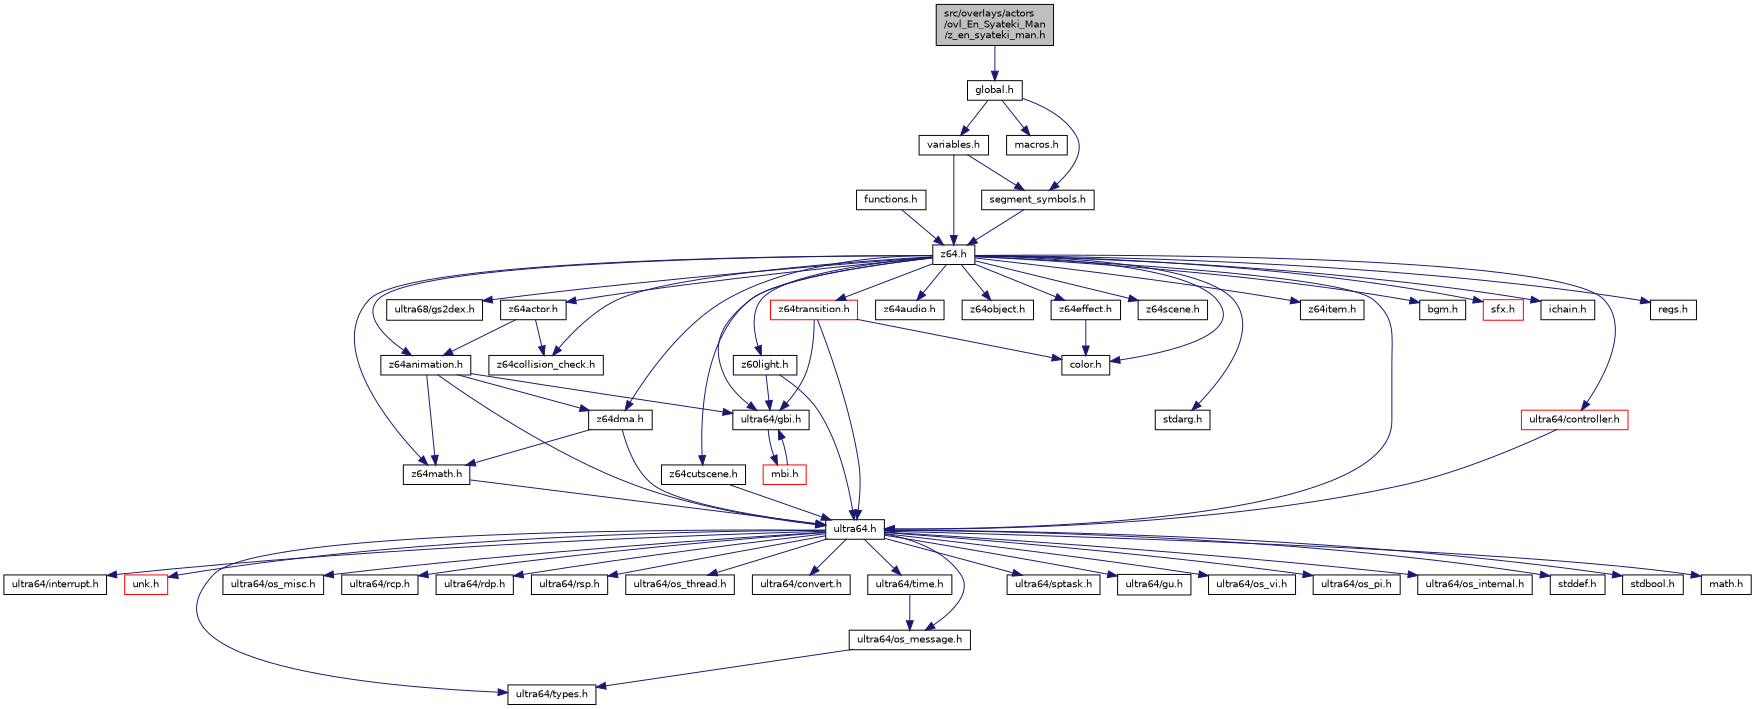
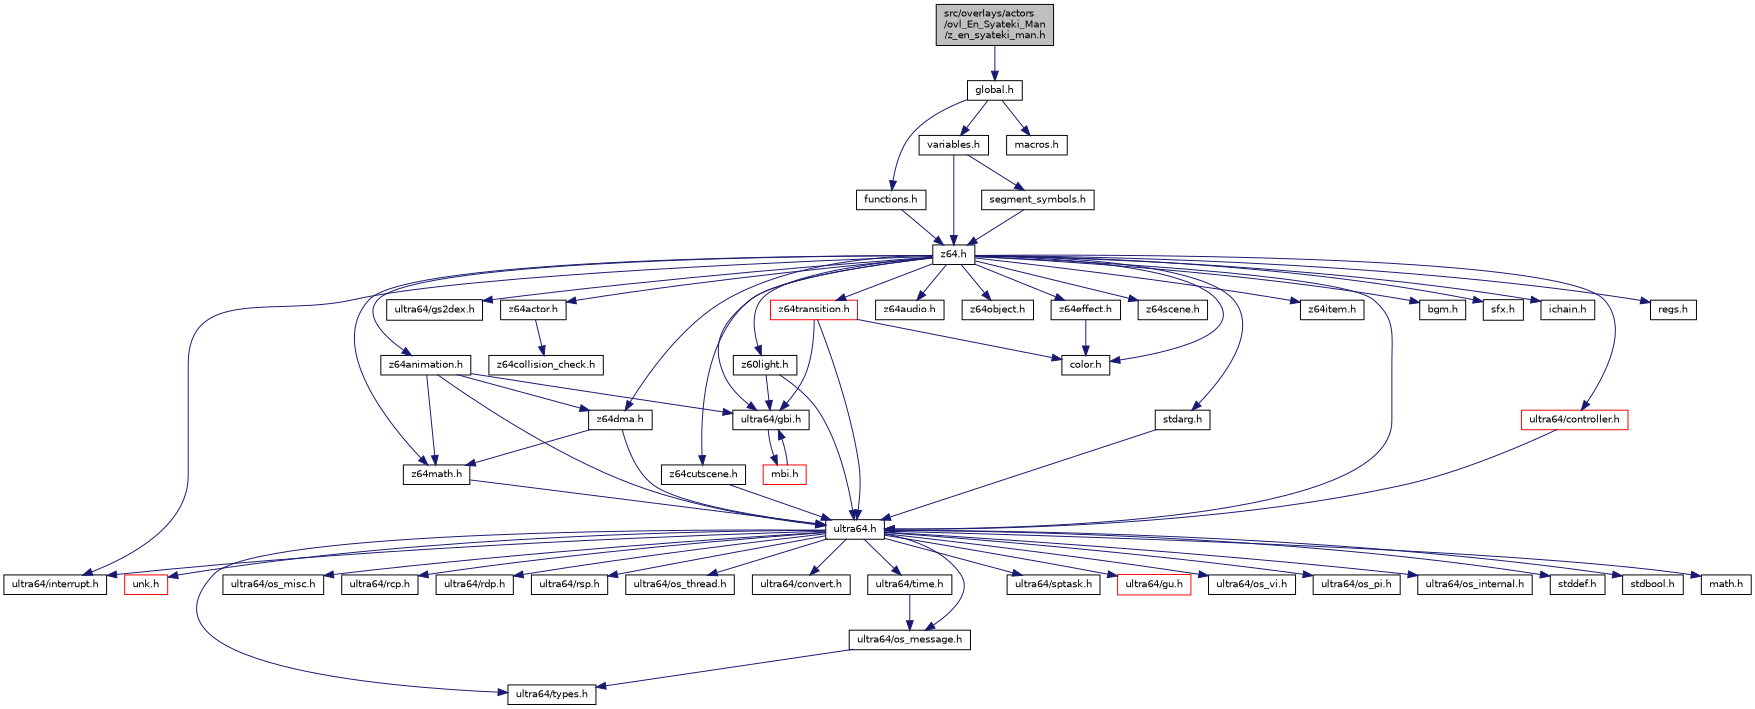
edge "global.h" -> "segment_symbols.h": now "global.h" -> "functions.h"
edge "z64.h" -> "z64collision_check.h": now "z64.h" -> "ultra64/interrupt.h"
node "ultra68/gs2dex.h": label "ultra68/gs2dex.h" -> "ultra64/gs2dex.h"
node "sfx.h": color red -> black
edge "z64actor.h" -> "z64animation.h": removed
edge "stdarg.h" -> "ultra64.h": added
node "ultra64/gu.h": color black -> red
